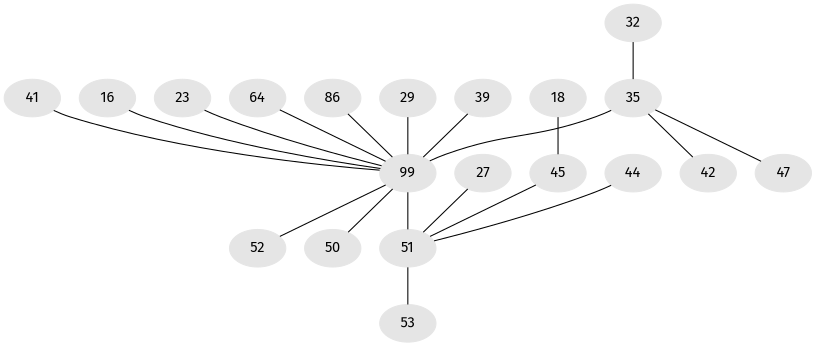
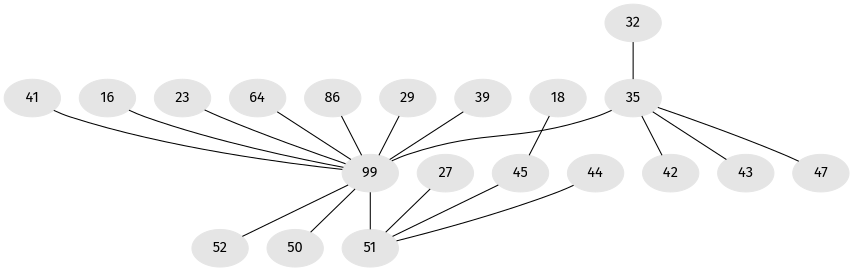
node "43": added
node "53": removed
